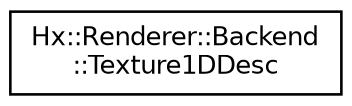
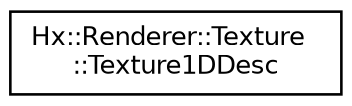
node "Hx::Renderer::Backend ::Texture1DDesc": label "Hx::Renderer::Backend ::Texture1DDesc" -> "Hx::Renderer::Texture ::Texture1DDesc"
